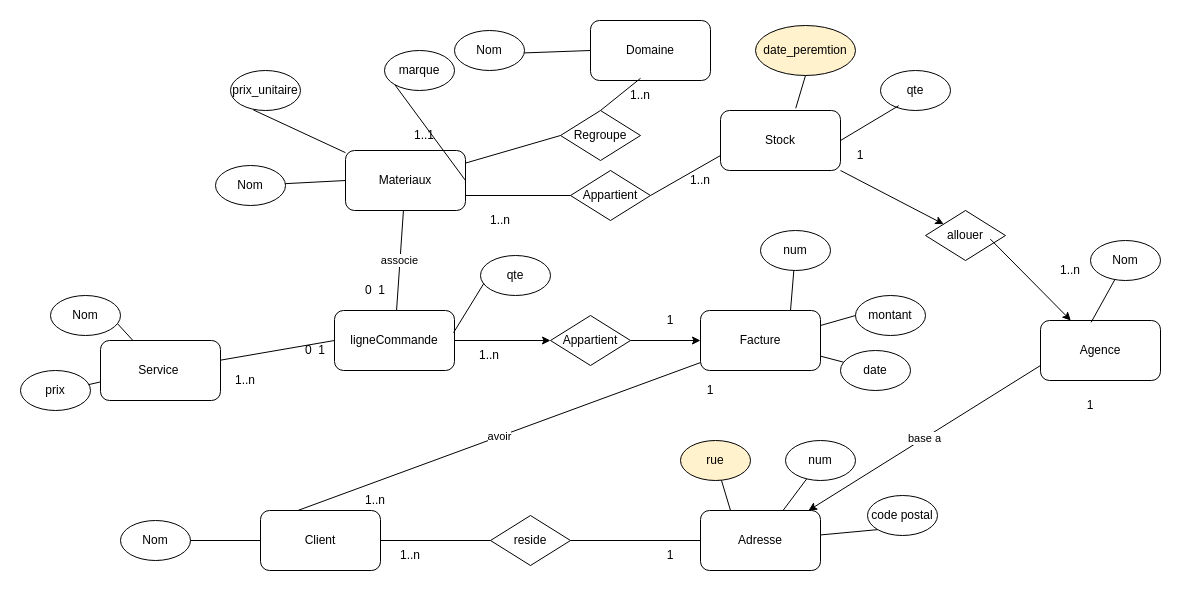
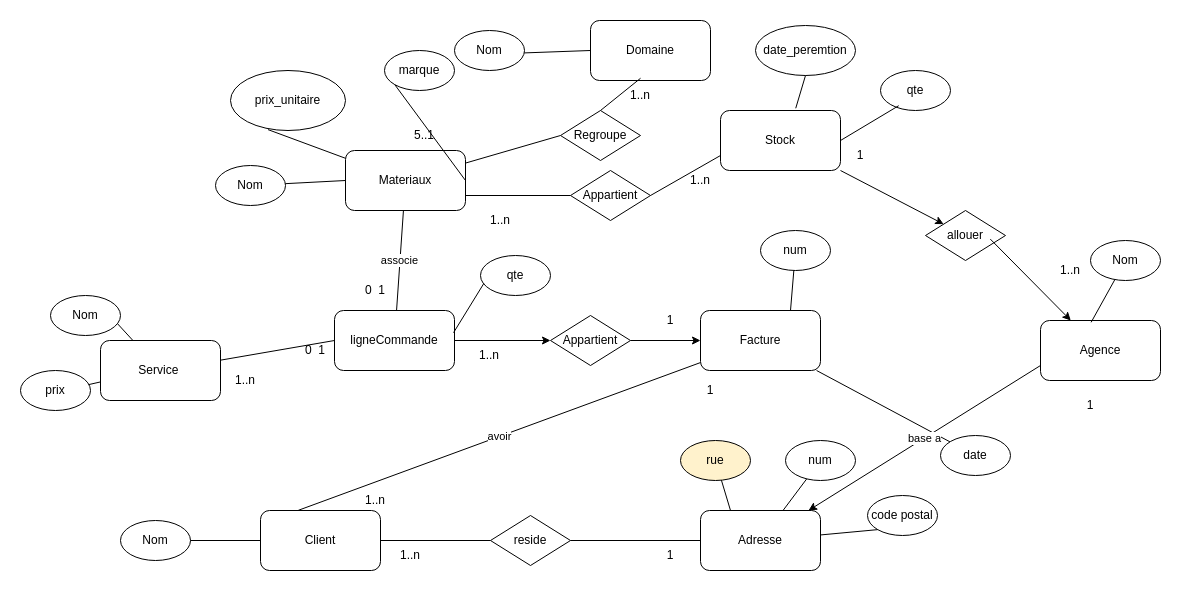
node "date_peremtion": fillcolor #fff2cc -> #ffffff
node "prix_unitaire": size 70x40 -> 115x60
node "1..1": label "1..1" -> "5..1"
node "montant": removed
edge "montant" -- "Facture": removed
node "date": moved (876, 371) -> (976, 456)
